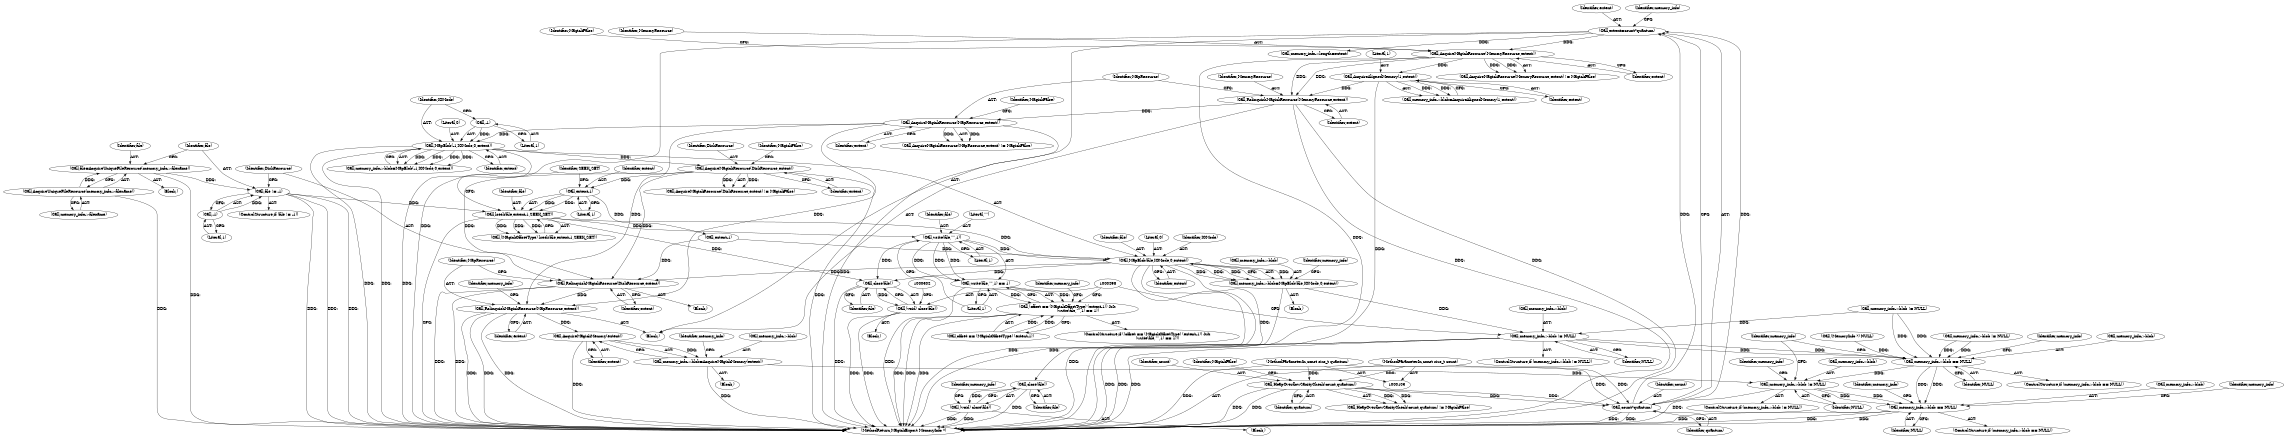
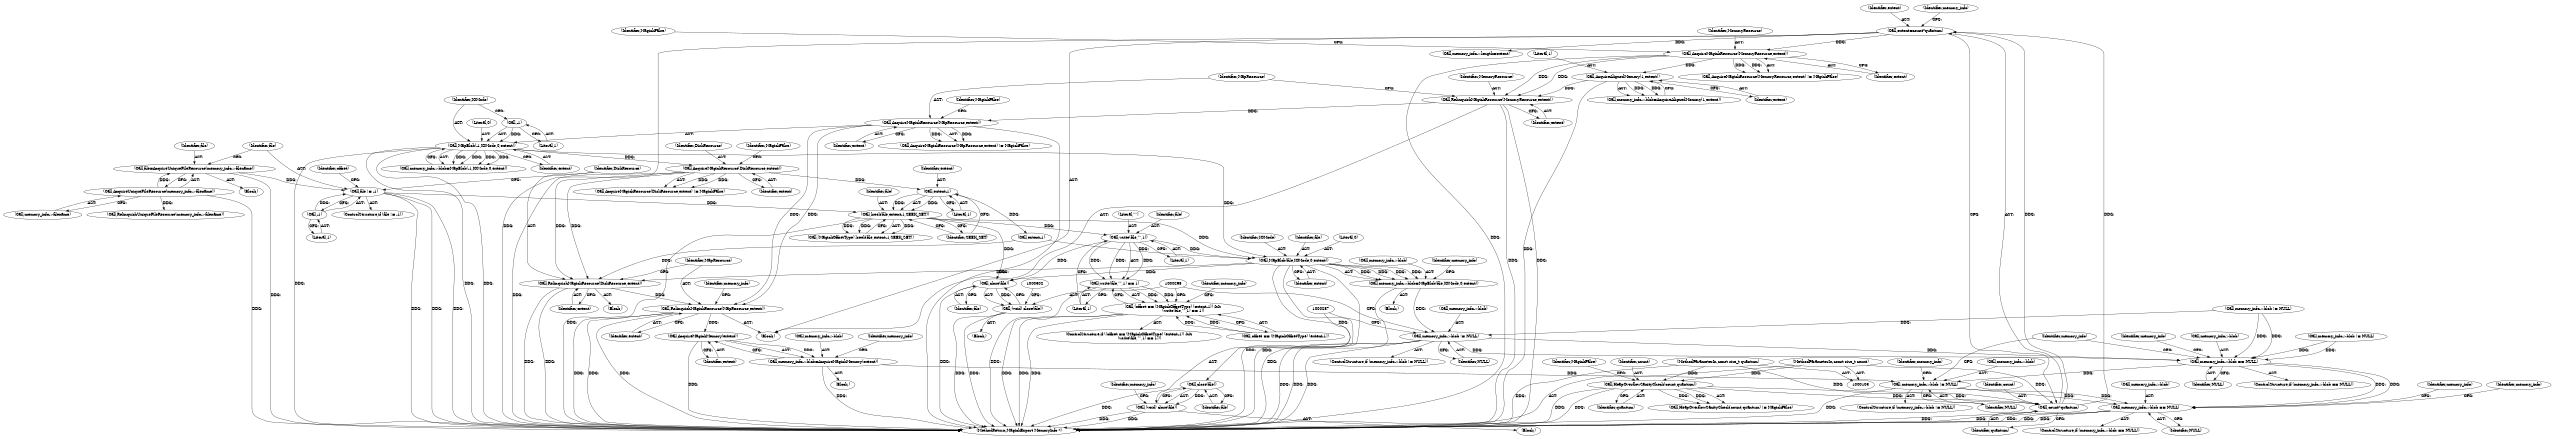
edge "(Call,AcquireMagickResource(MapResource,extent))" -> "(Call,MapBlob(-1,IOMode,0,extent))": label "DDG: " -> "AST: "
node "(Identifier,offset)": added
edge "(Call,MapBlob(-1,IOMode,0,extent))" -> "(Call,MapBlob(file,IOMode,0,extent))": label "AST: " -> "DDG: "
node "(Call,RelinquishUniqueFileResource(memory_info->filename))": added
edge "(Call,lseek(file,extent-1,SEEK_SET))" -> "(Identifier,SEEK_SET)": added, label "CFG:"
edge "(Call,memory_info->blob=MapBlob(file,IOMode,0,extent))" -> "(Call,MapBlob(file,IOMode,0,extent))": removed, label "CFG:"
node "1000287": added
edge "(Call,lseek(file,extent-1,SEEK_SET))" -> "(MethodReturn,MagickExport MemoryInfo *)": label "CFG: " -> "DDG: "
node "(Call,(MemoryInfo *) NULL)": removed
